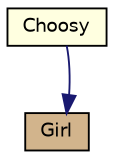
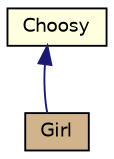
edge "Choosy" -> "Girl": reversed
